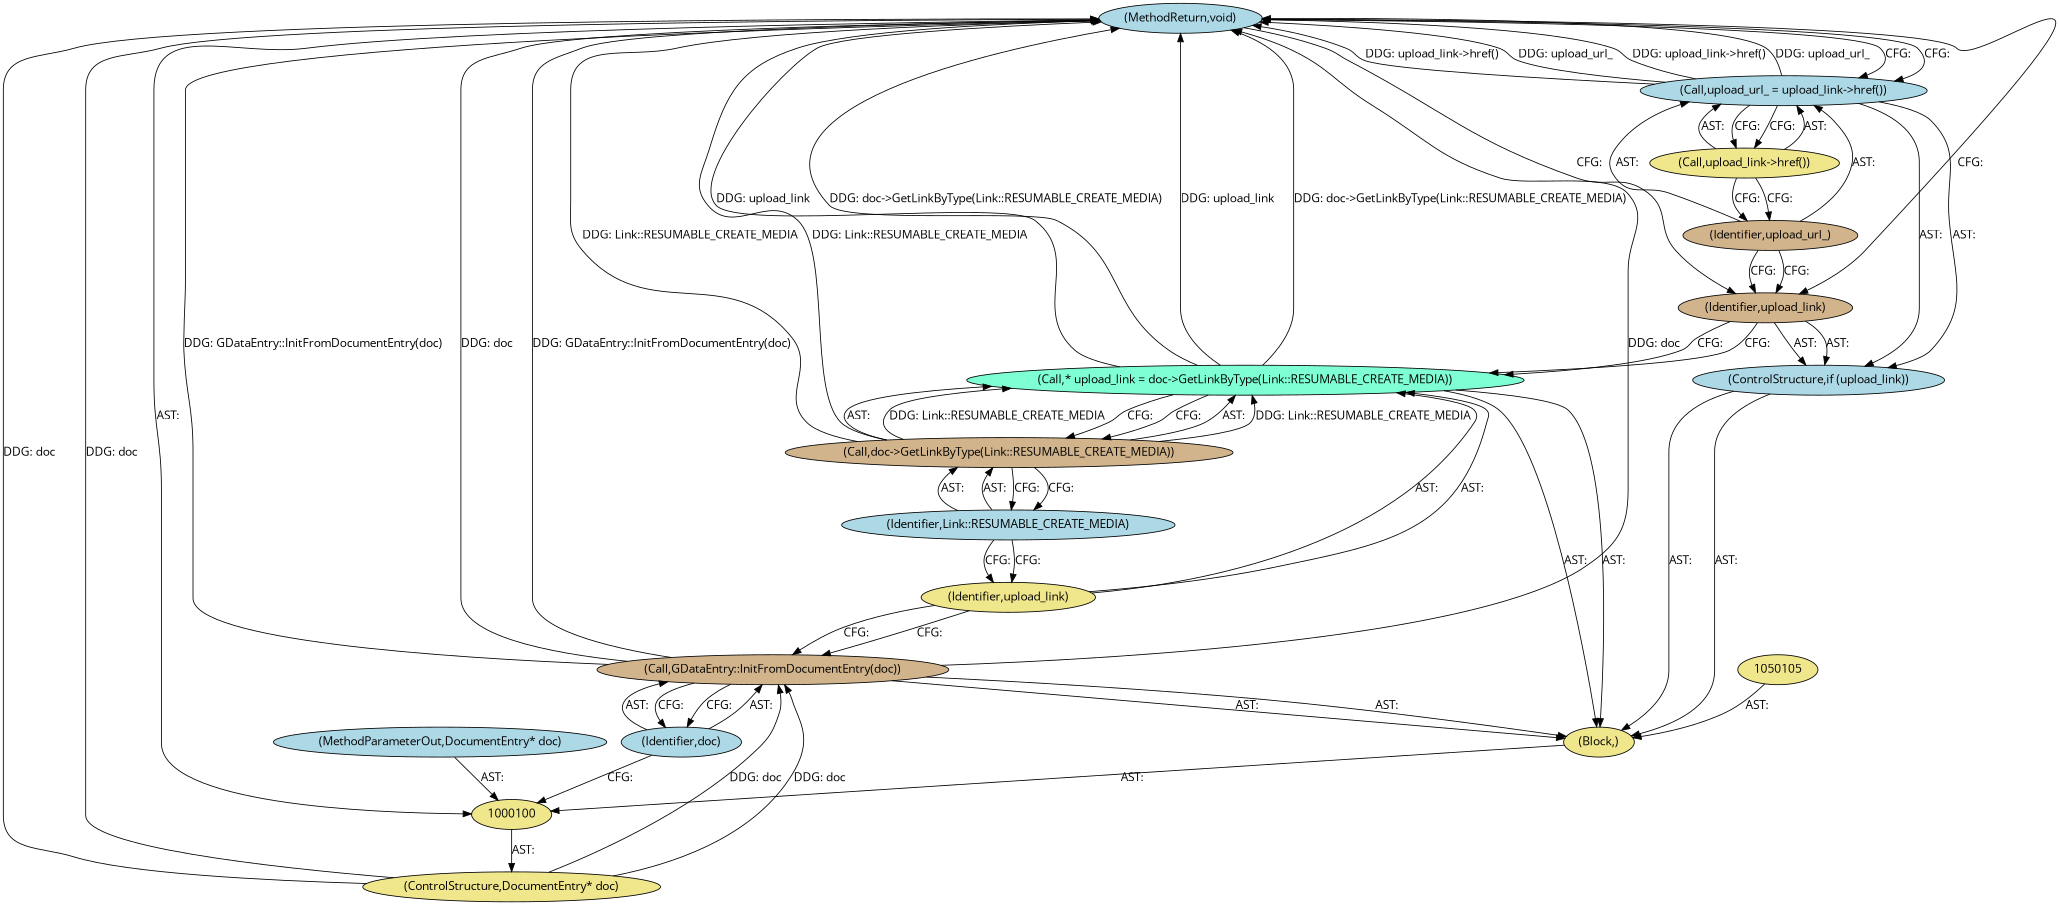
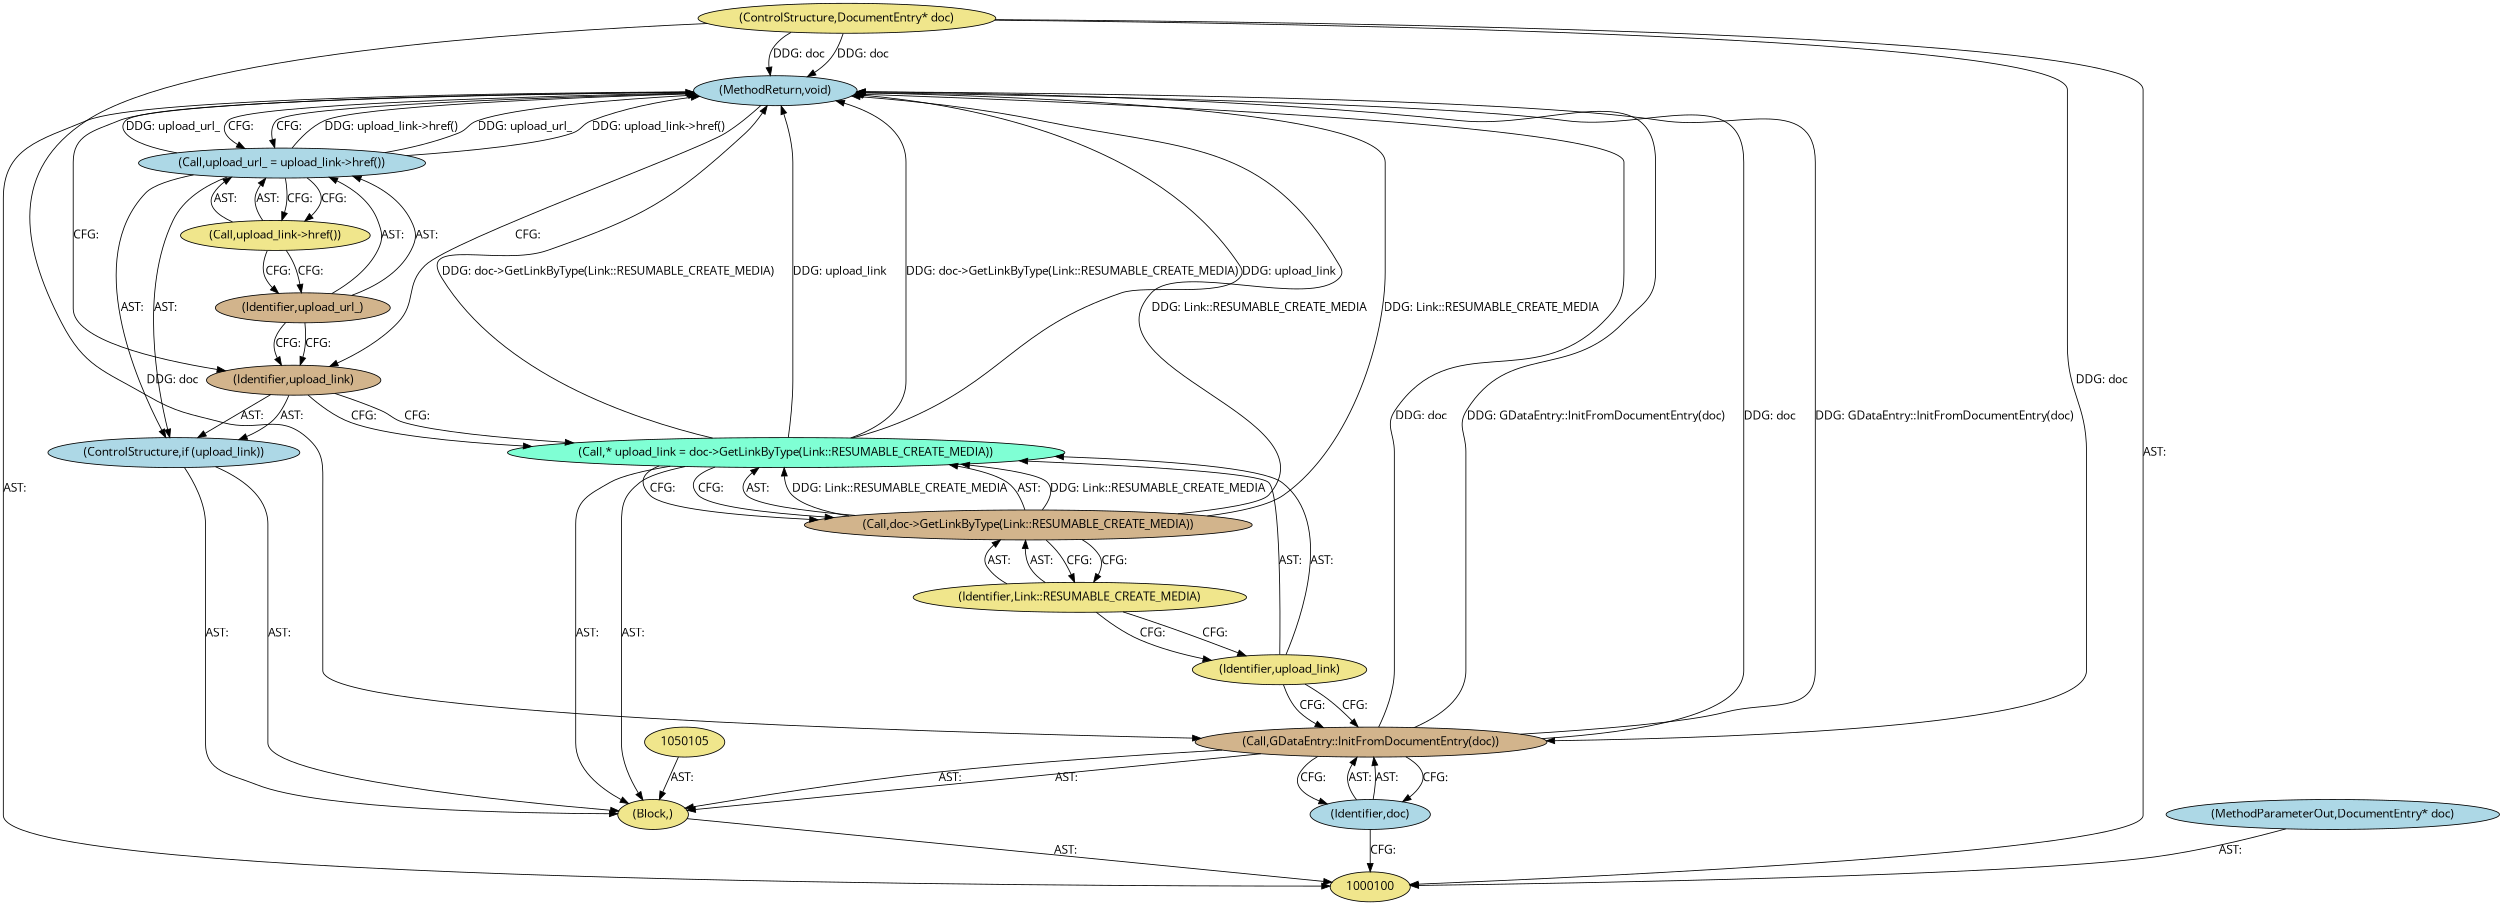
node "(Identifier,Link::RESUMABLE_CREATE_MEDIA)": fillcolor lightblue -> khaki
edge "1000100" -> "(ControlStructure,DocumentEntry* doc)": reversed
